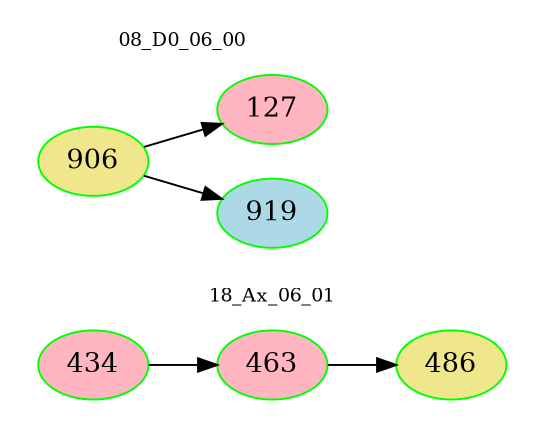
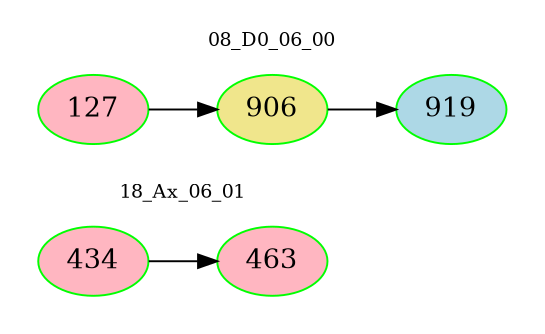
edge "906" -> "127": reversed
node "486": removed
